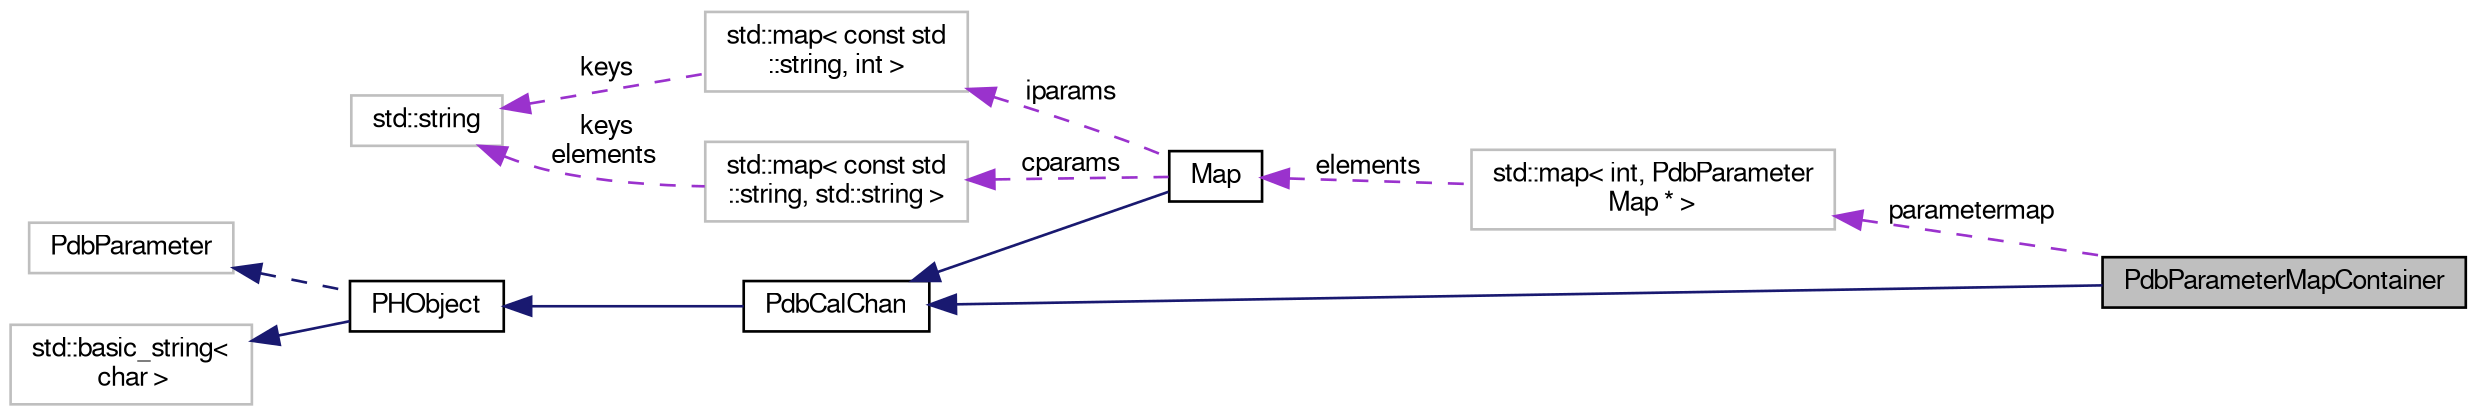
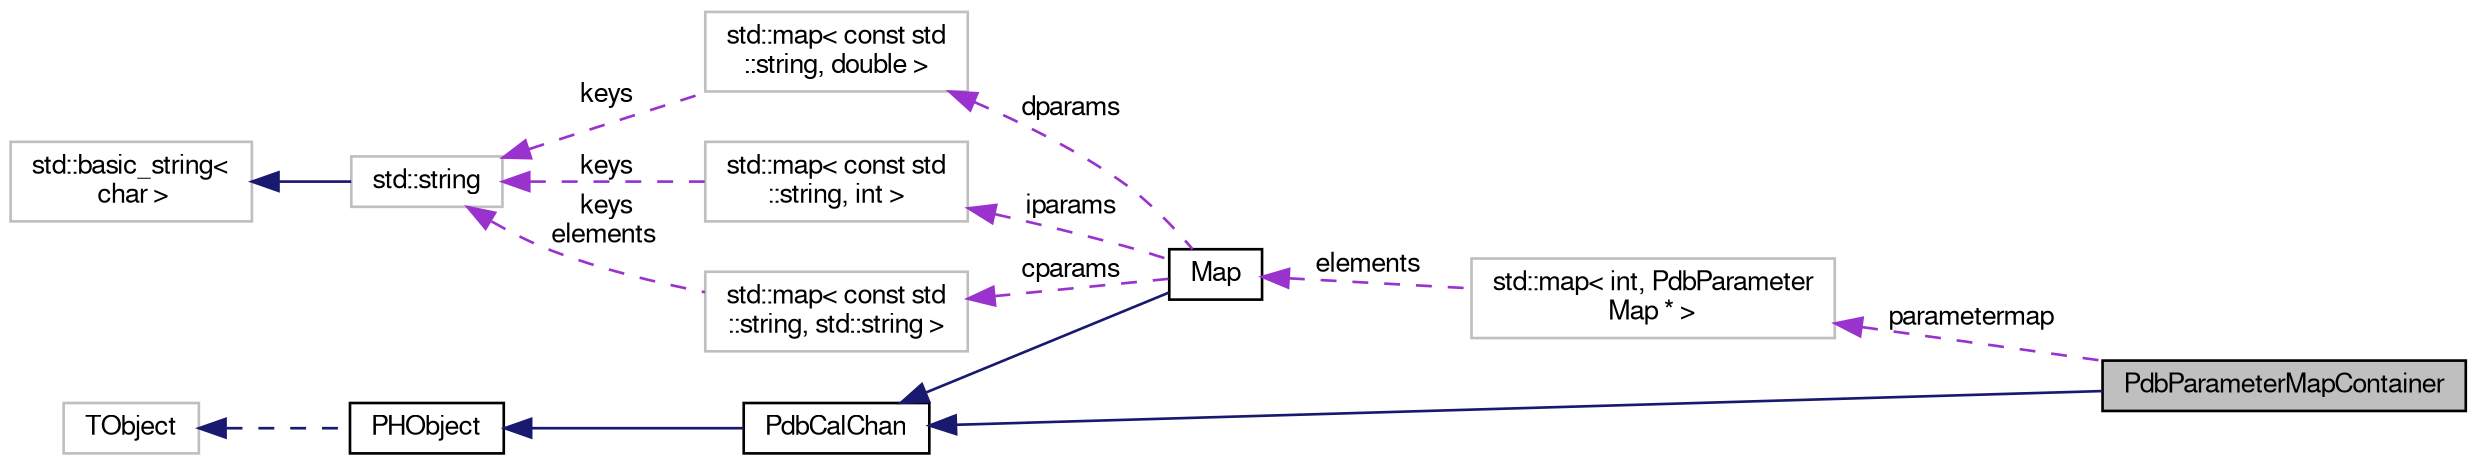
node "std::map< const std ::string, double >": added
node "PdbParameter": label "PdbParameter" -> "TObject"
edge "PHObject" -> "std::basic_string< char >": now "std::string" -> "std::basic_string< char >"
